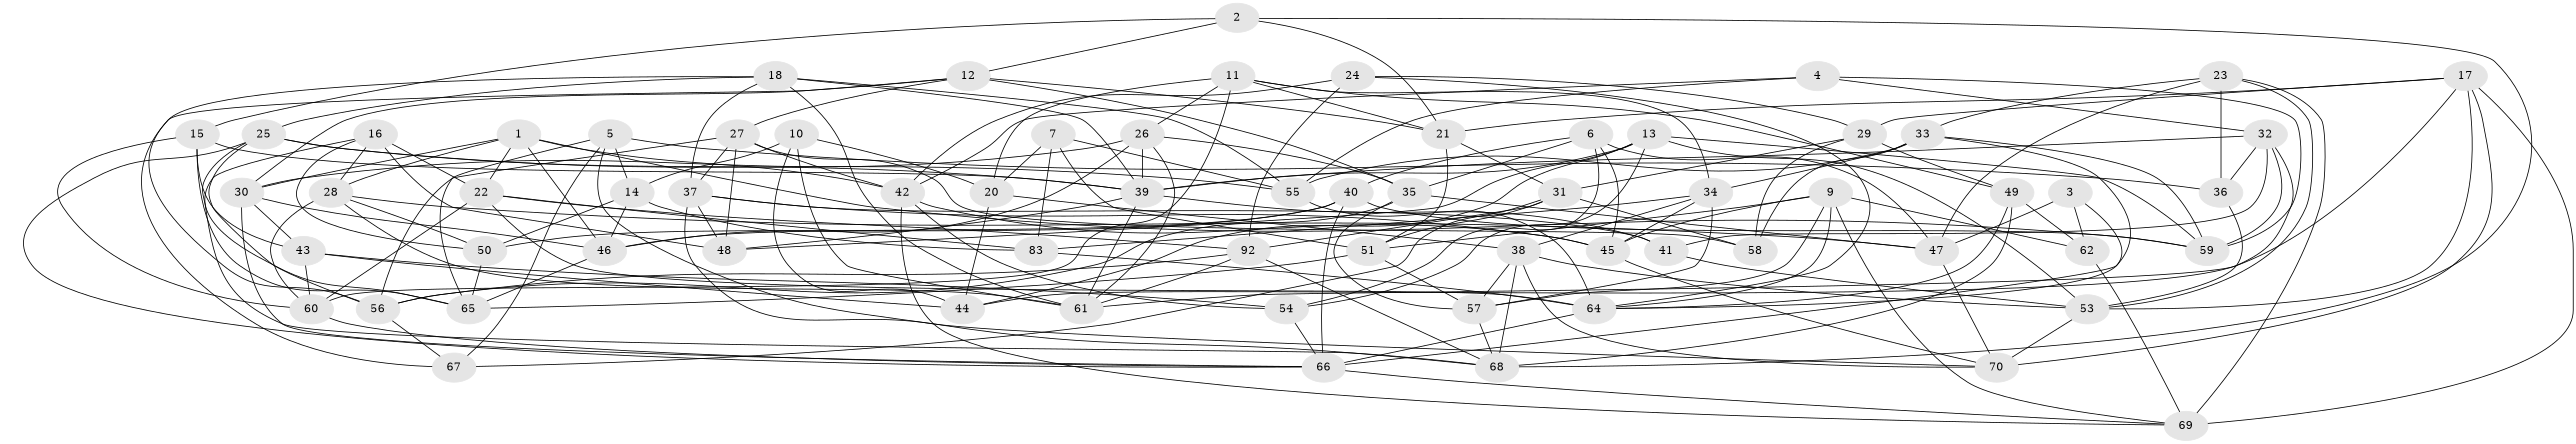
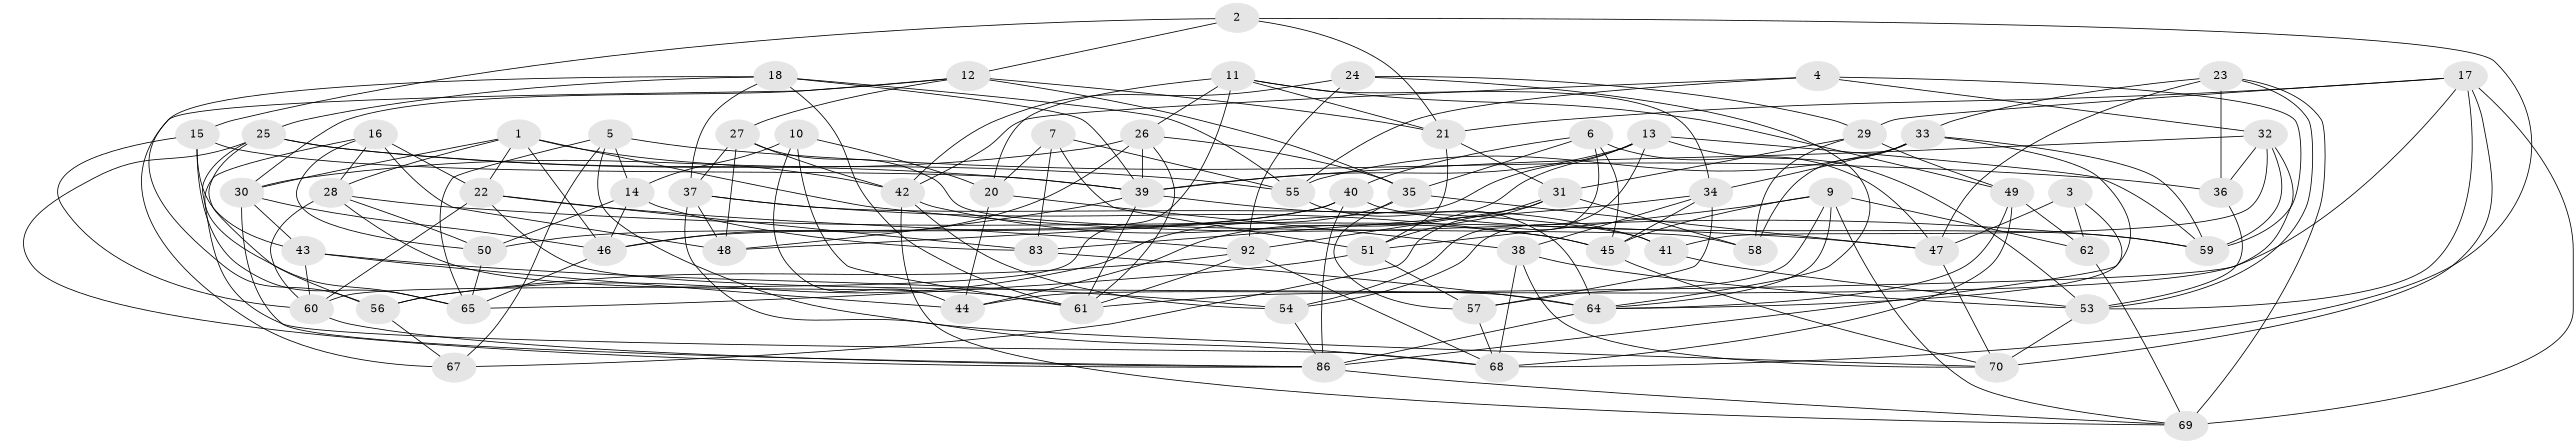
edge "27" -- "56": removed
edge "38" -- "57": removed
node "66": label "66" -> "86"
